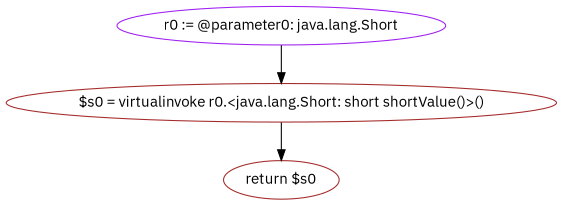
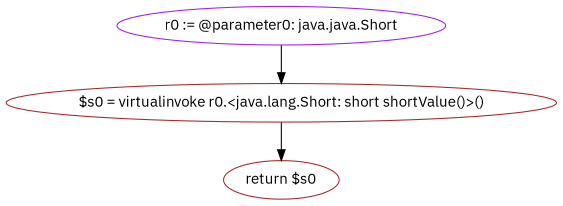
node "r0 := @parameter0: java.lang.Short": label "r0 := @parameter0: java.lang.Short" -> "r0 := @parameter0: java.java.Short"
